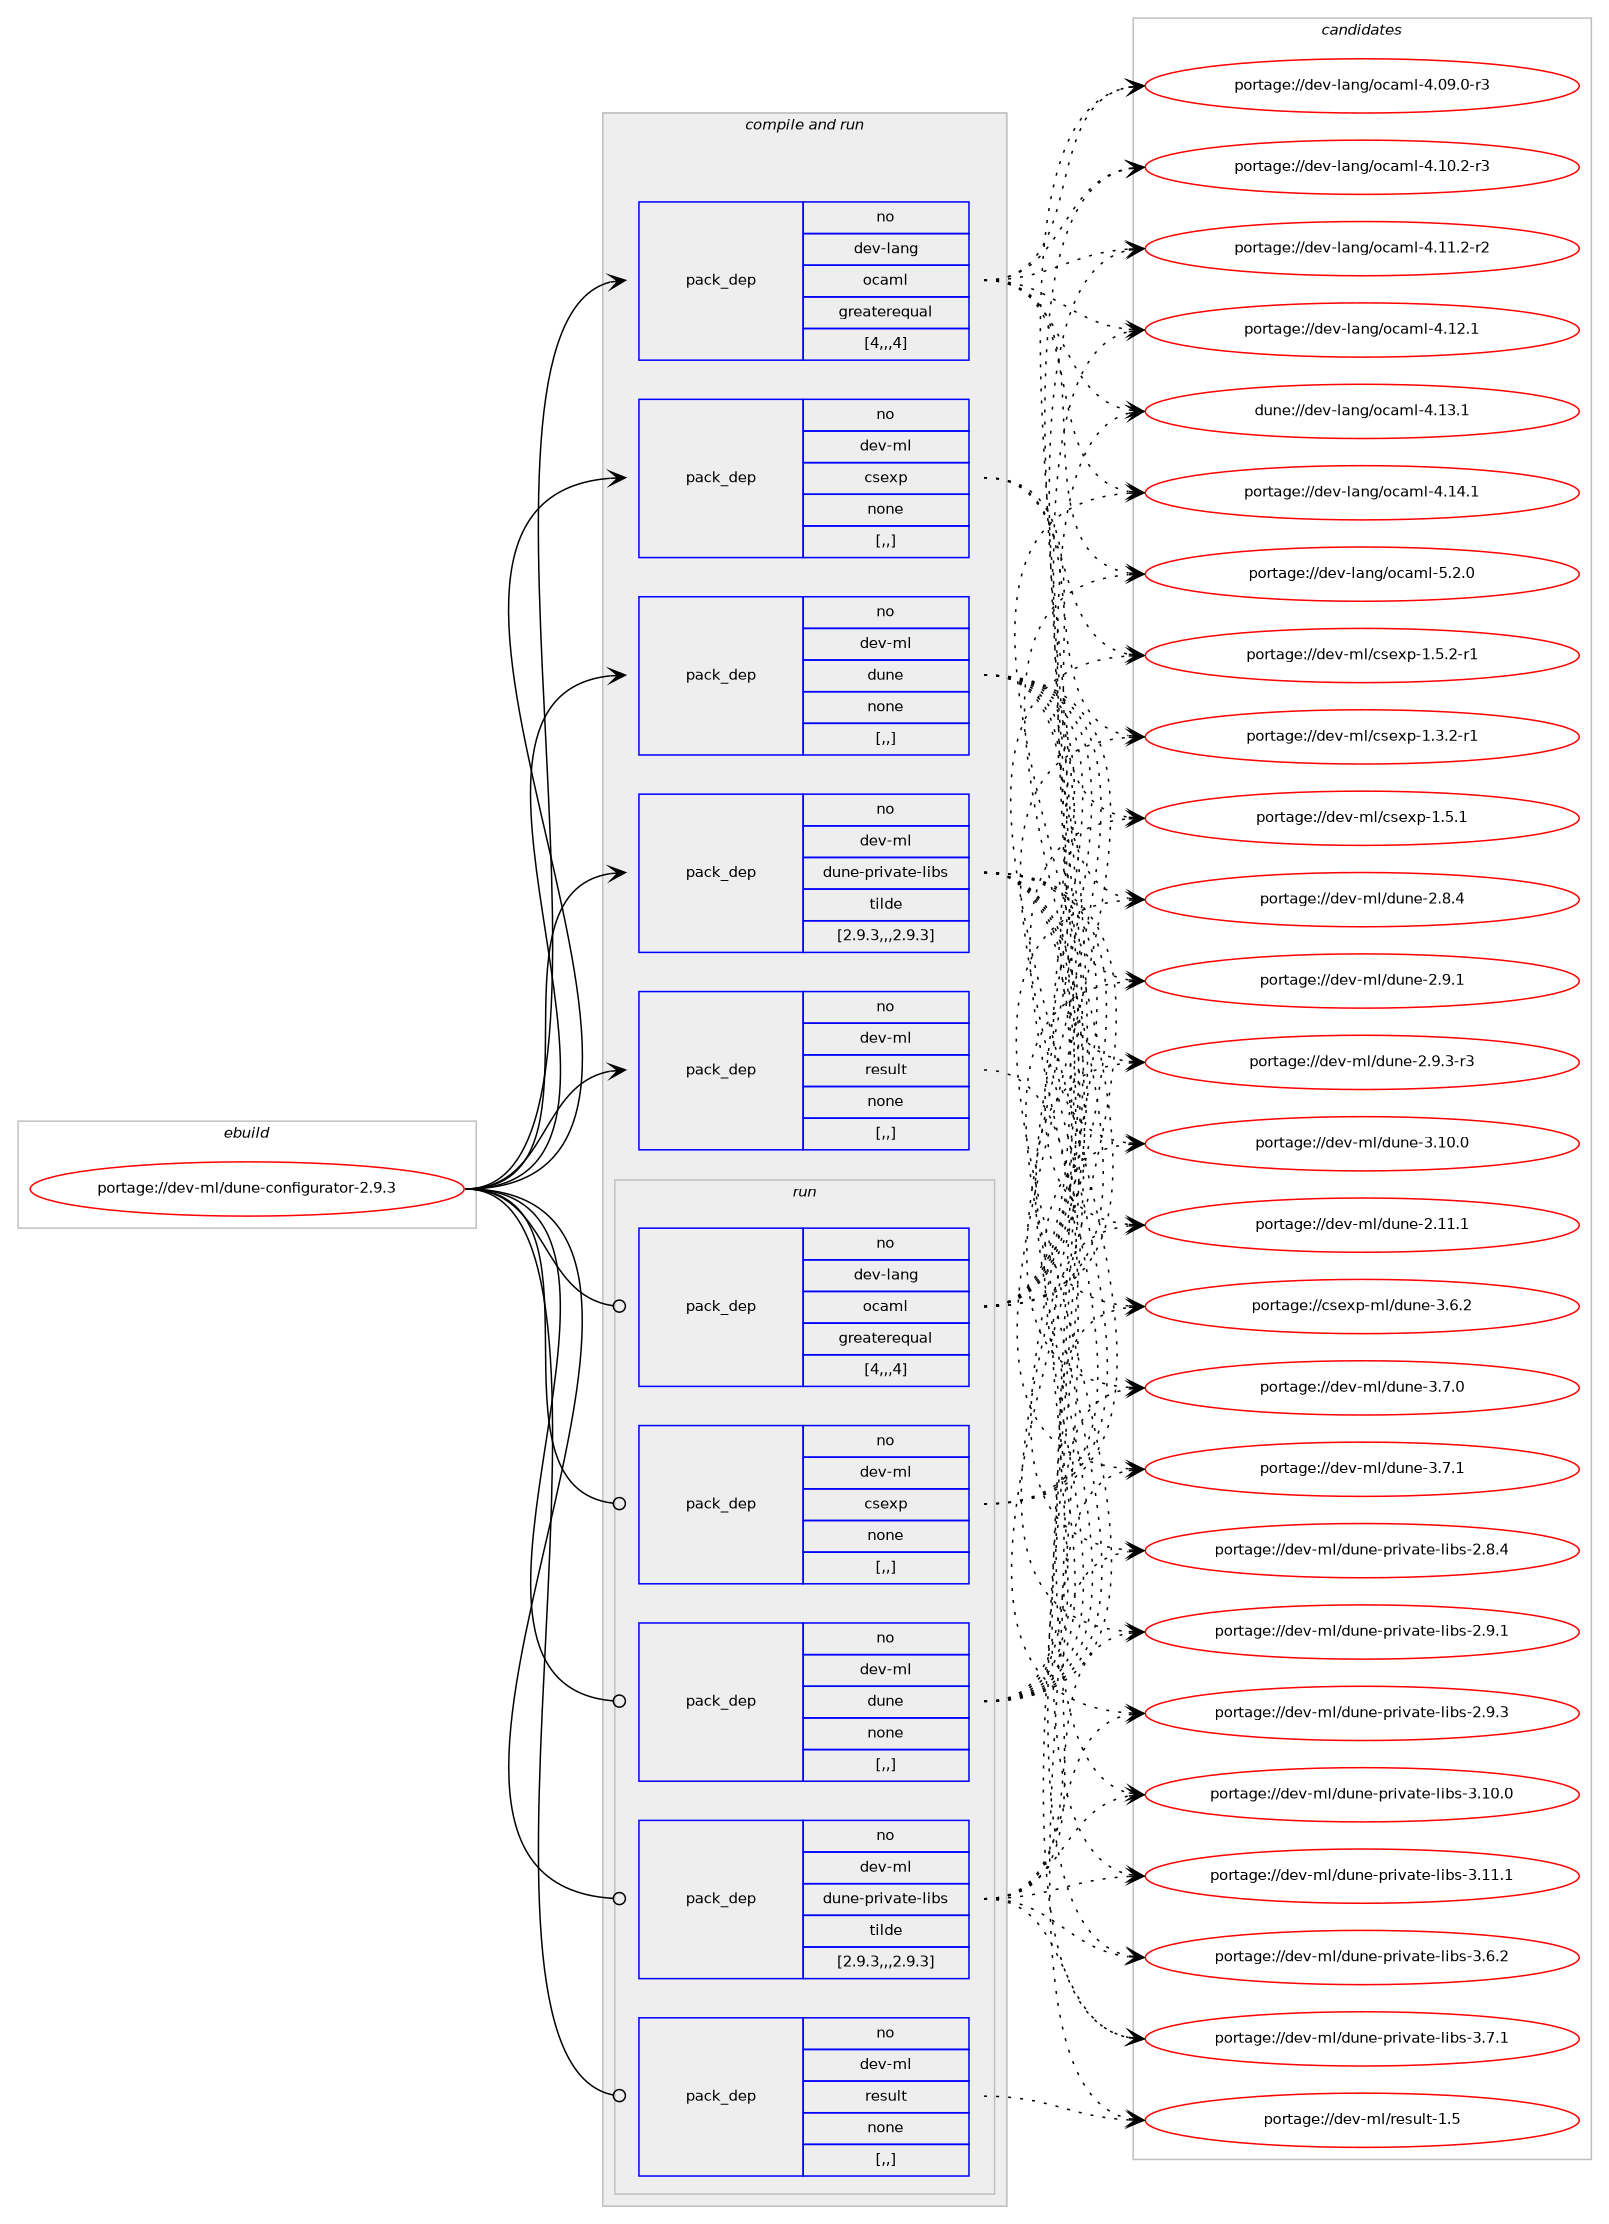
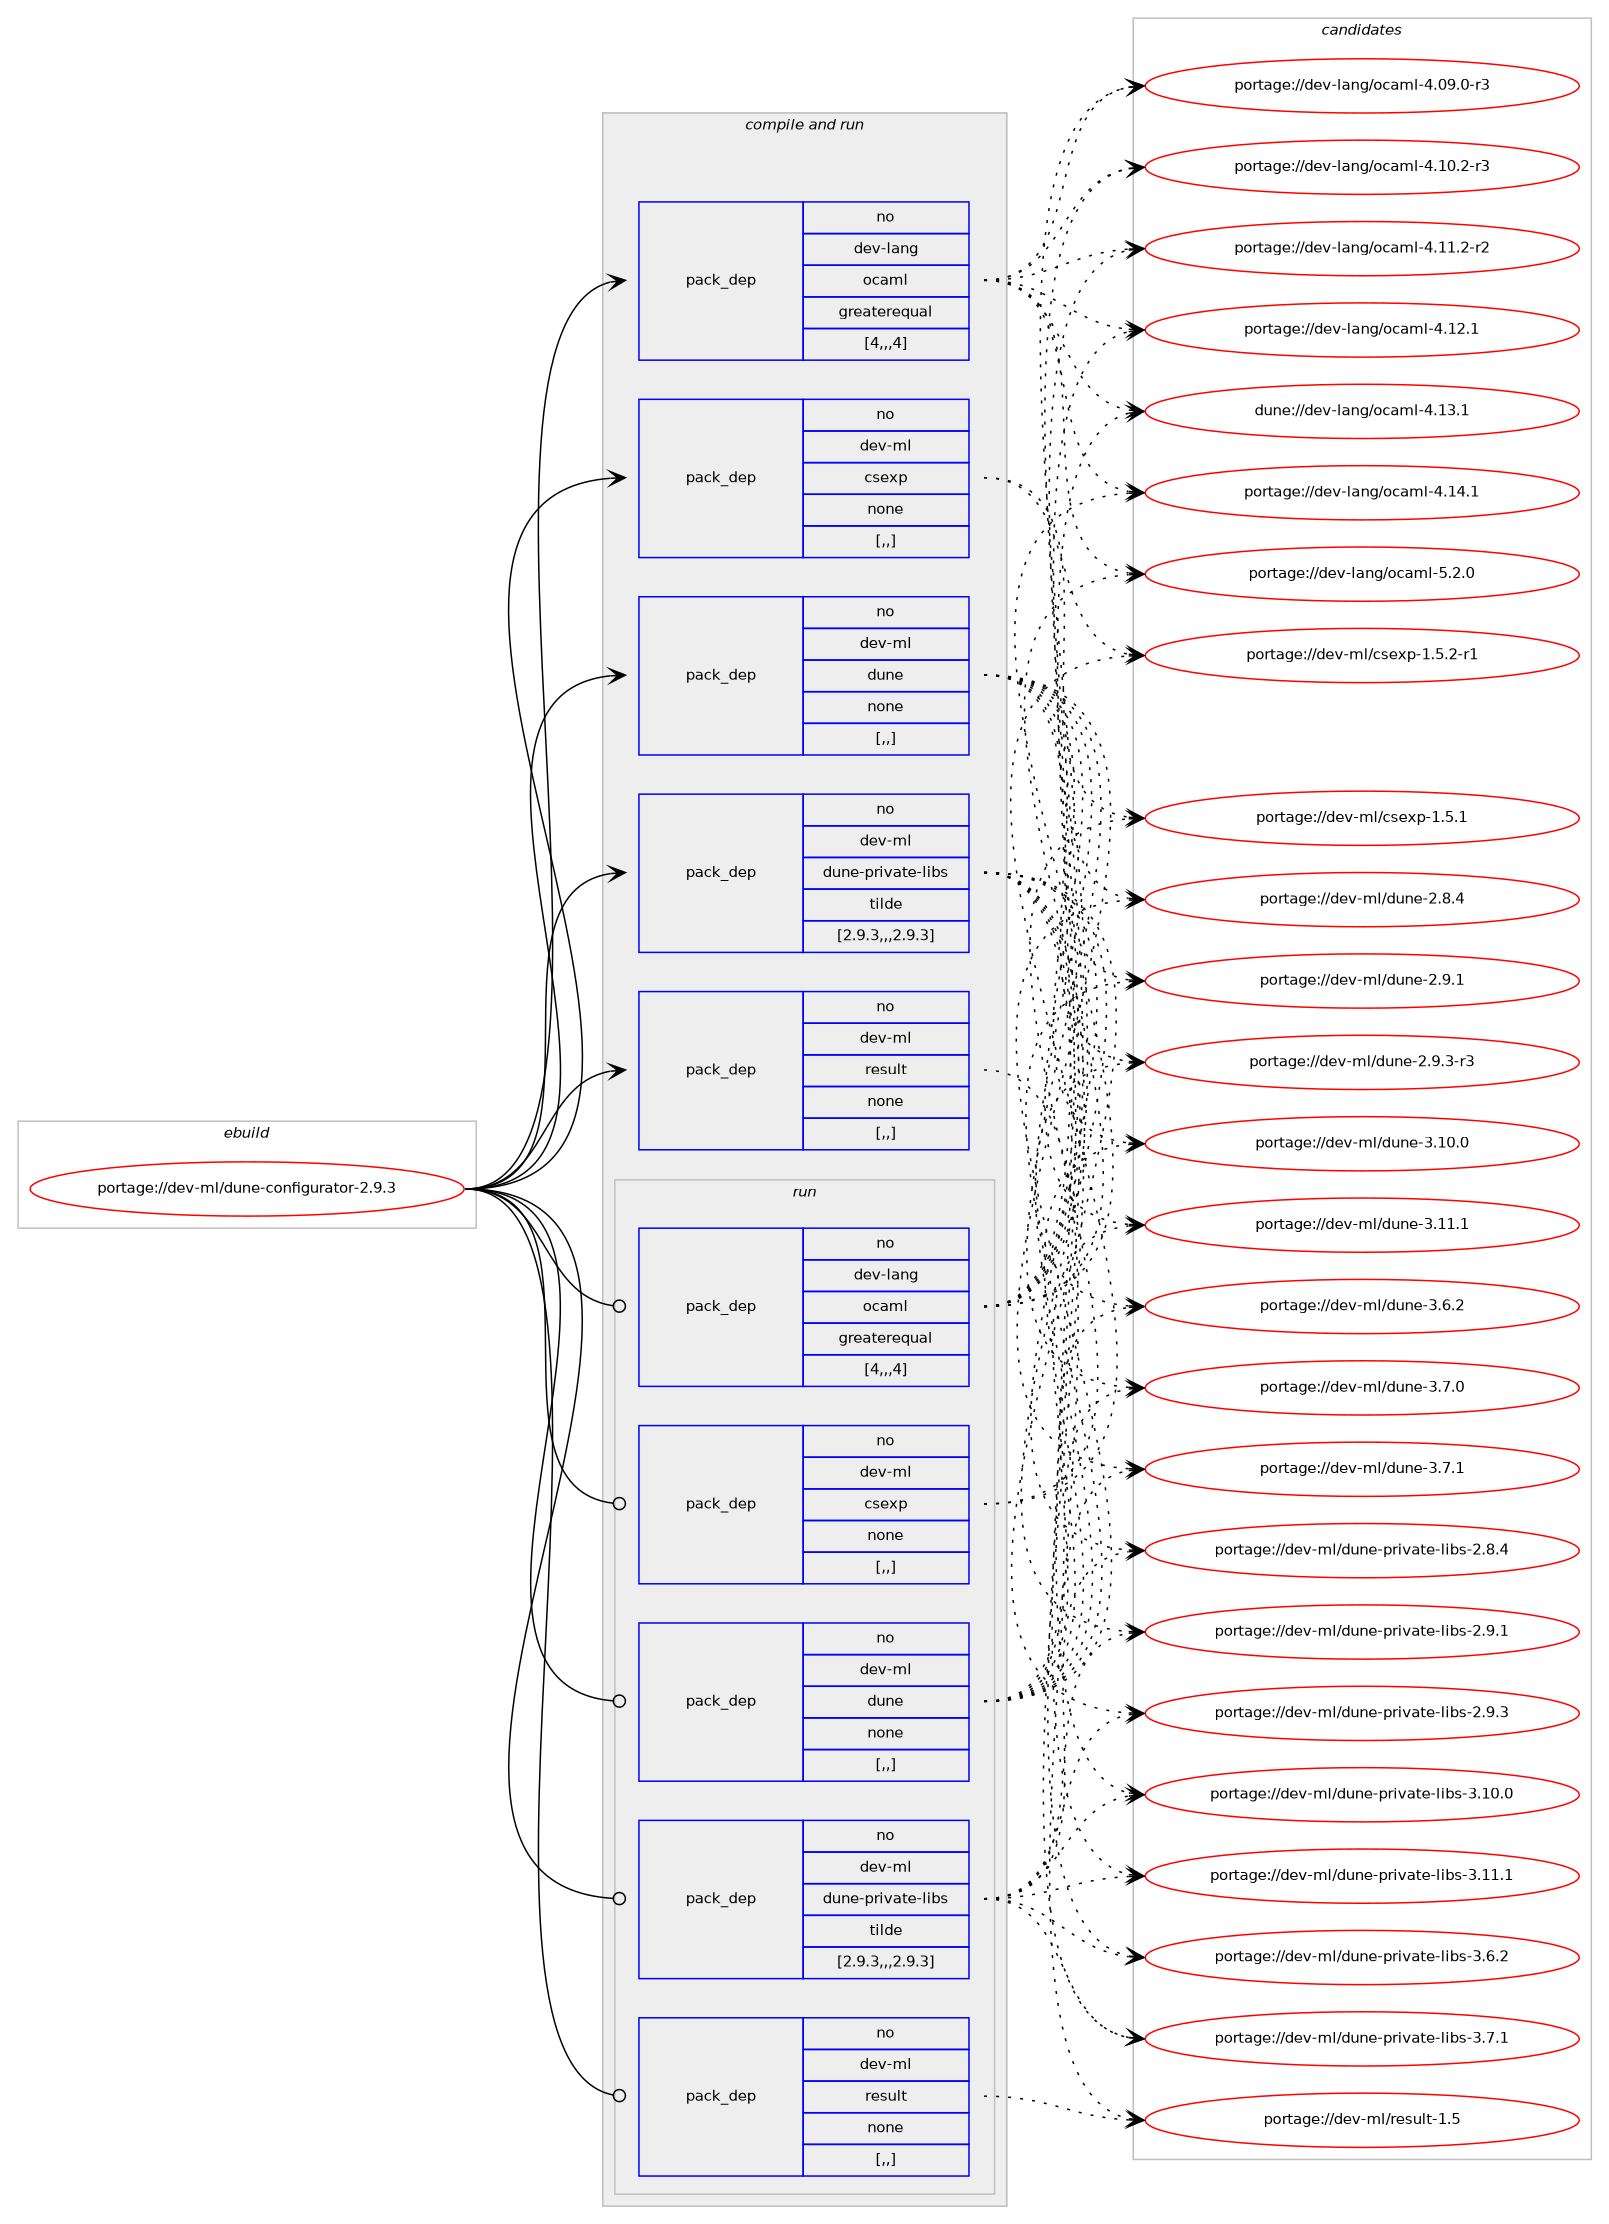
node "portage://dev-ml/csexp-1.3.2-r1": removed
node "portage://dev-ml/dune-2.11.1": label "portage://dev-ml/dune-2.11.1" -> "portage://dev-ml/dune-3.11.1"
node "portage://csexp-ml/dune-3.6.2": label "portage://csexp-ml/dune-3.6.2" -> "portage://dev-ml/dune-3.6.2"
